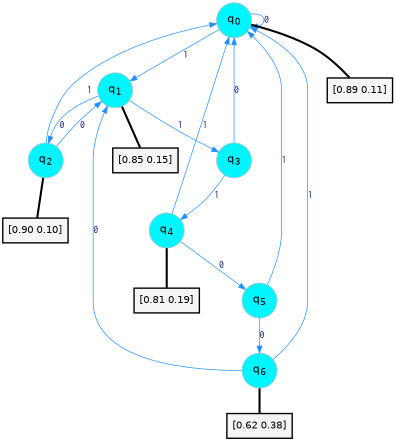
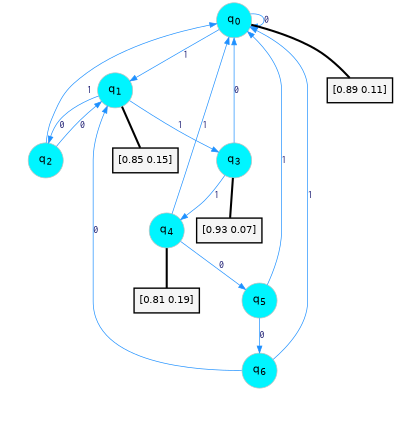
node "[0.90 0.10]": removed
node "[0.93 0.07]": added
node "[0.62 0.38]": removed
